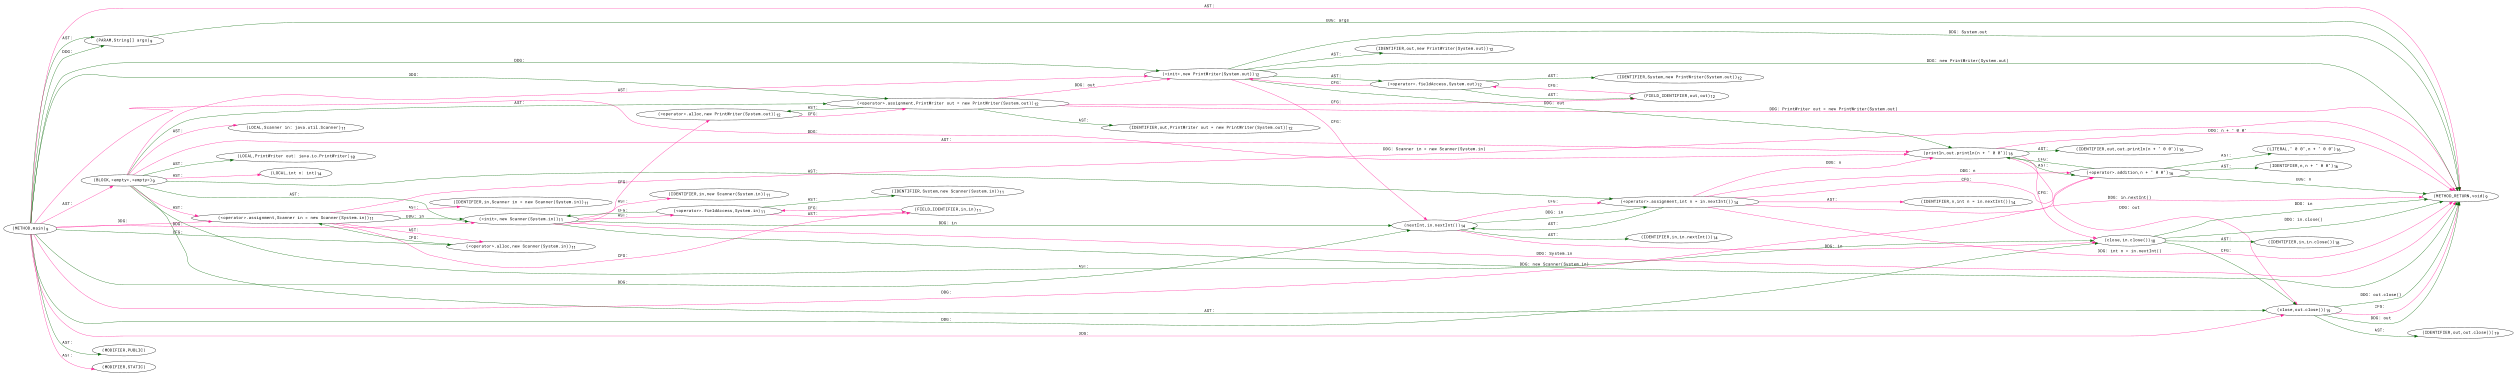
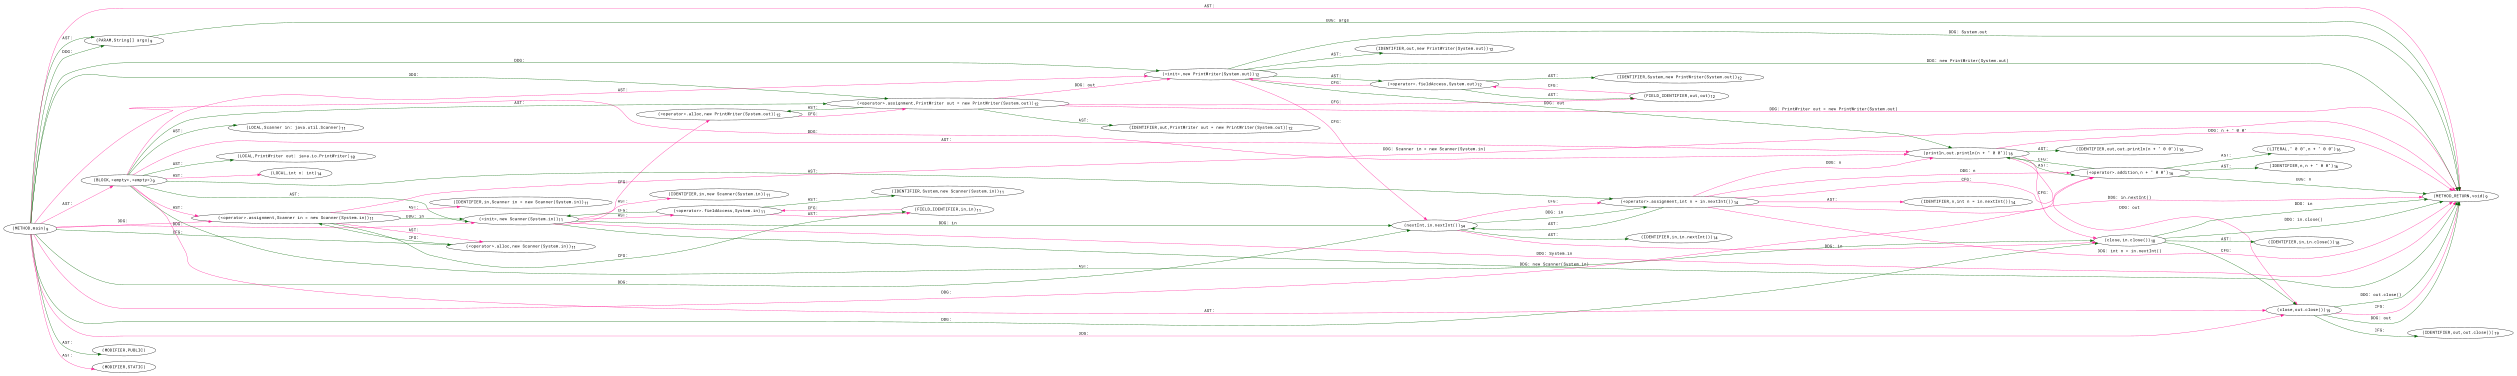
edge "(BLOCK,<empty>,<empty>)" -> "(LOCAL,Scanner in: java.util.Scanner)": color deeppink -> darkgreen
node "(nextInt,in.nextInt())": text "14" -> "54"
edge "(<operator>.assignment,Scanner in = new Scanner(System.in))" -> "(FIELD_IDENTIFIER,in,in)": color deeppink -> darkgreen
edge "(BLOCK,<empty>,<empty>)" -> "(close,out.close())": color darkgreen -> deeppink
edge "(close,out.close())" -> "(IDENTIFIER,out,out.close())": label "AST: " -> "CFG: "
